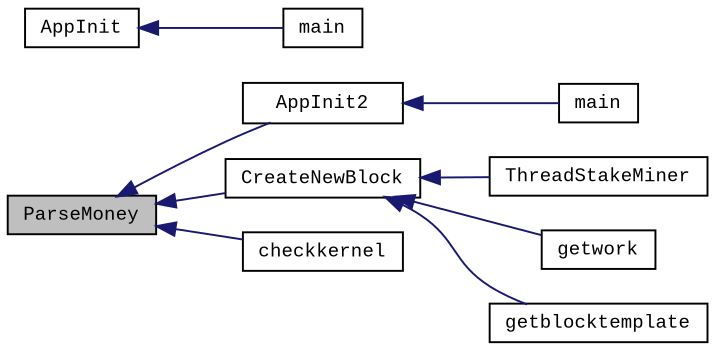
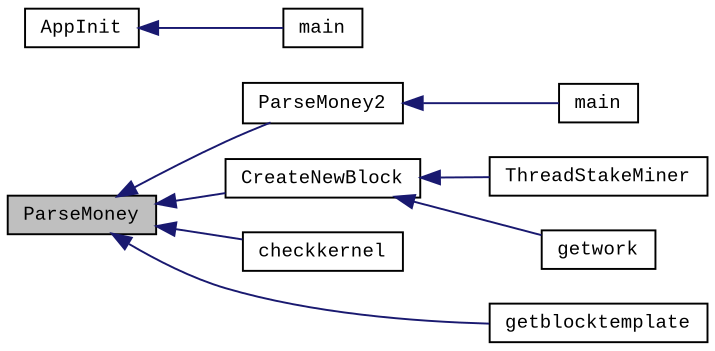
node "AppInit2": label "AppInit2" -> "ParseMoney2"
edge "getblocktemplate" -> "CreateNewBlock": now "getblocktemplate" -> "ParseMoney"
